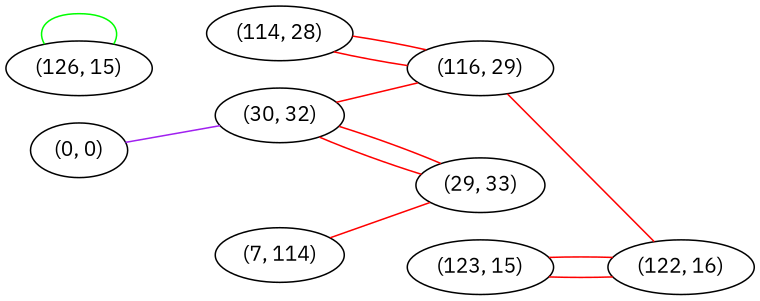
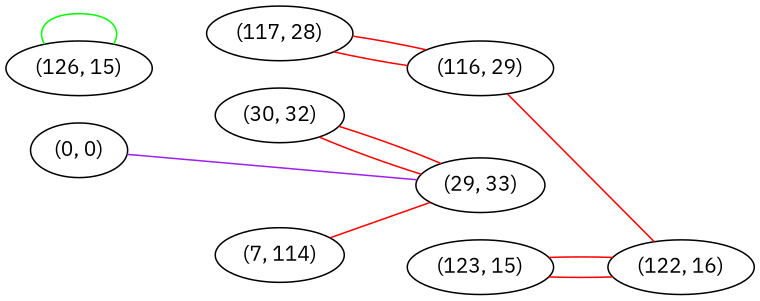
node "(114, 28)": label "(114, 28)" -> "(117, 28)"
edge "(116, 29)" -- "(30, 32)": removed
edge "(30, 32)" -- "(0, 0)": now "(29, 33)" -- "(0, 0)"
